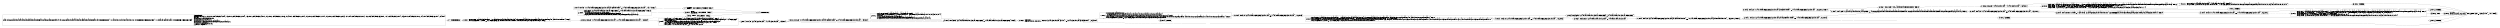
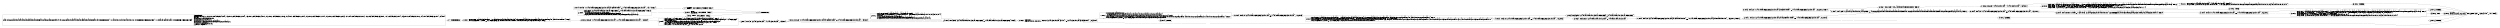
node "37: 0x0076": text "SYNTHETIC" -> "VIRTUAL"
